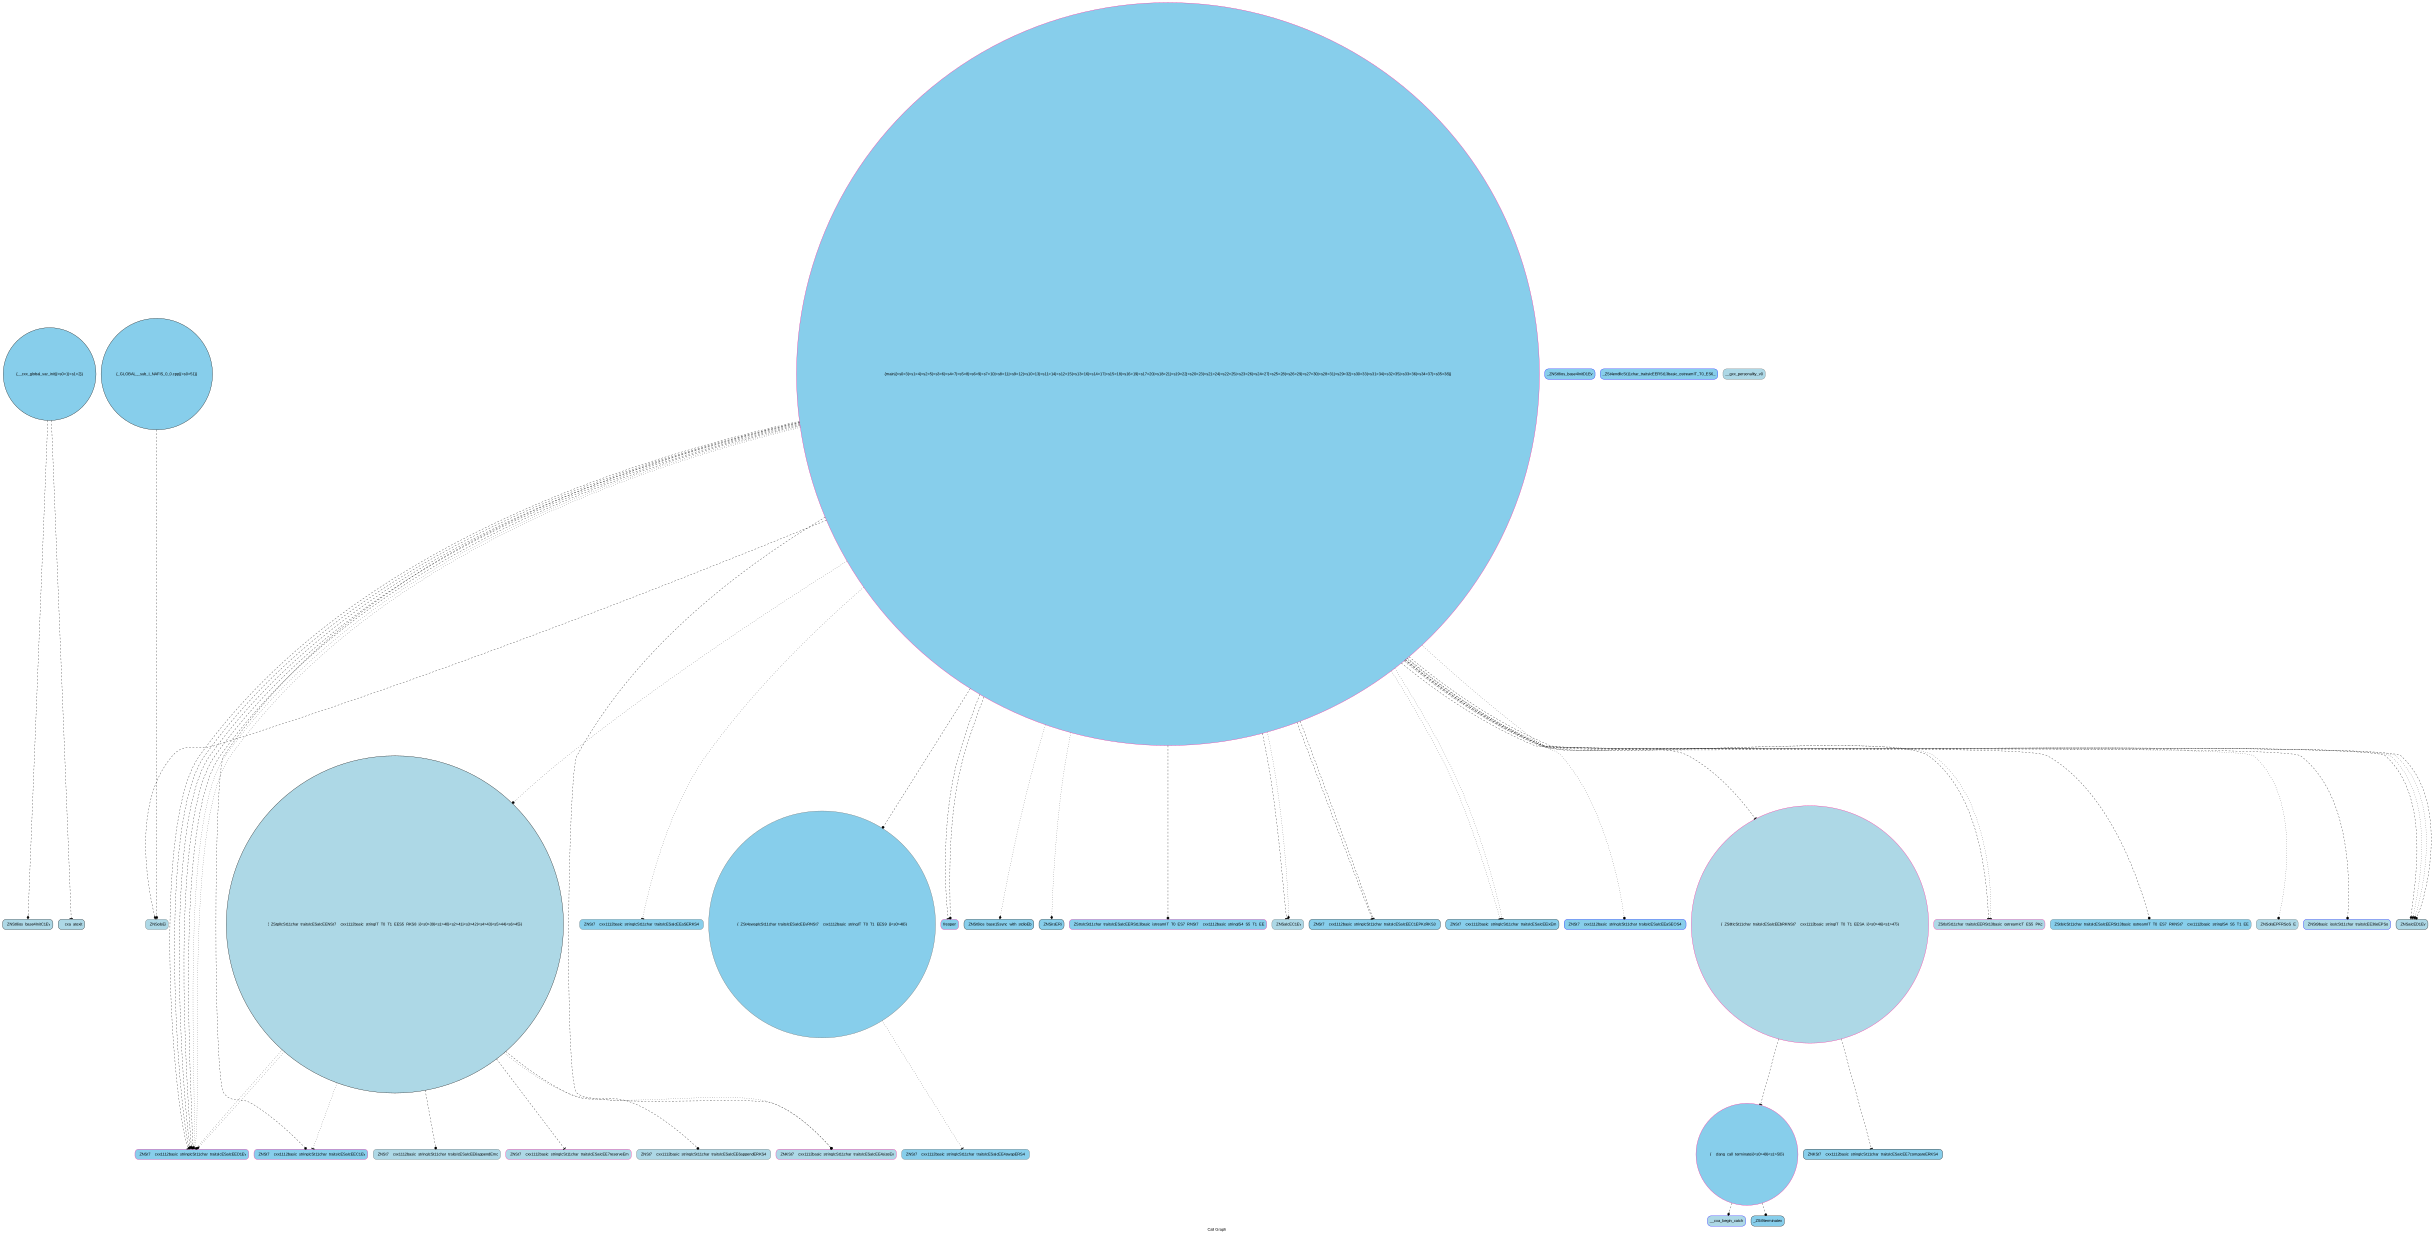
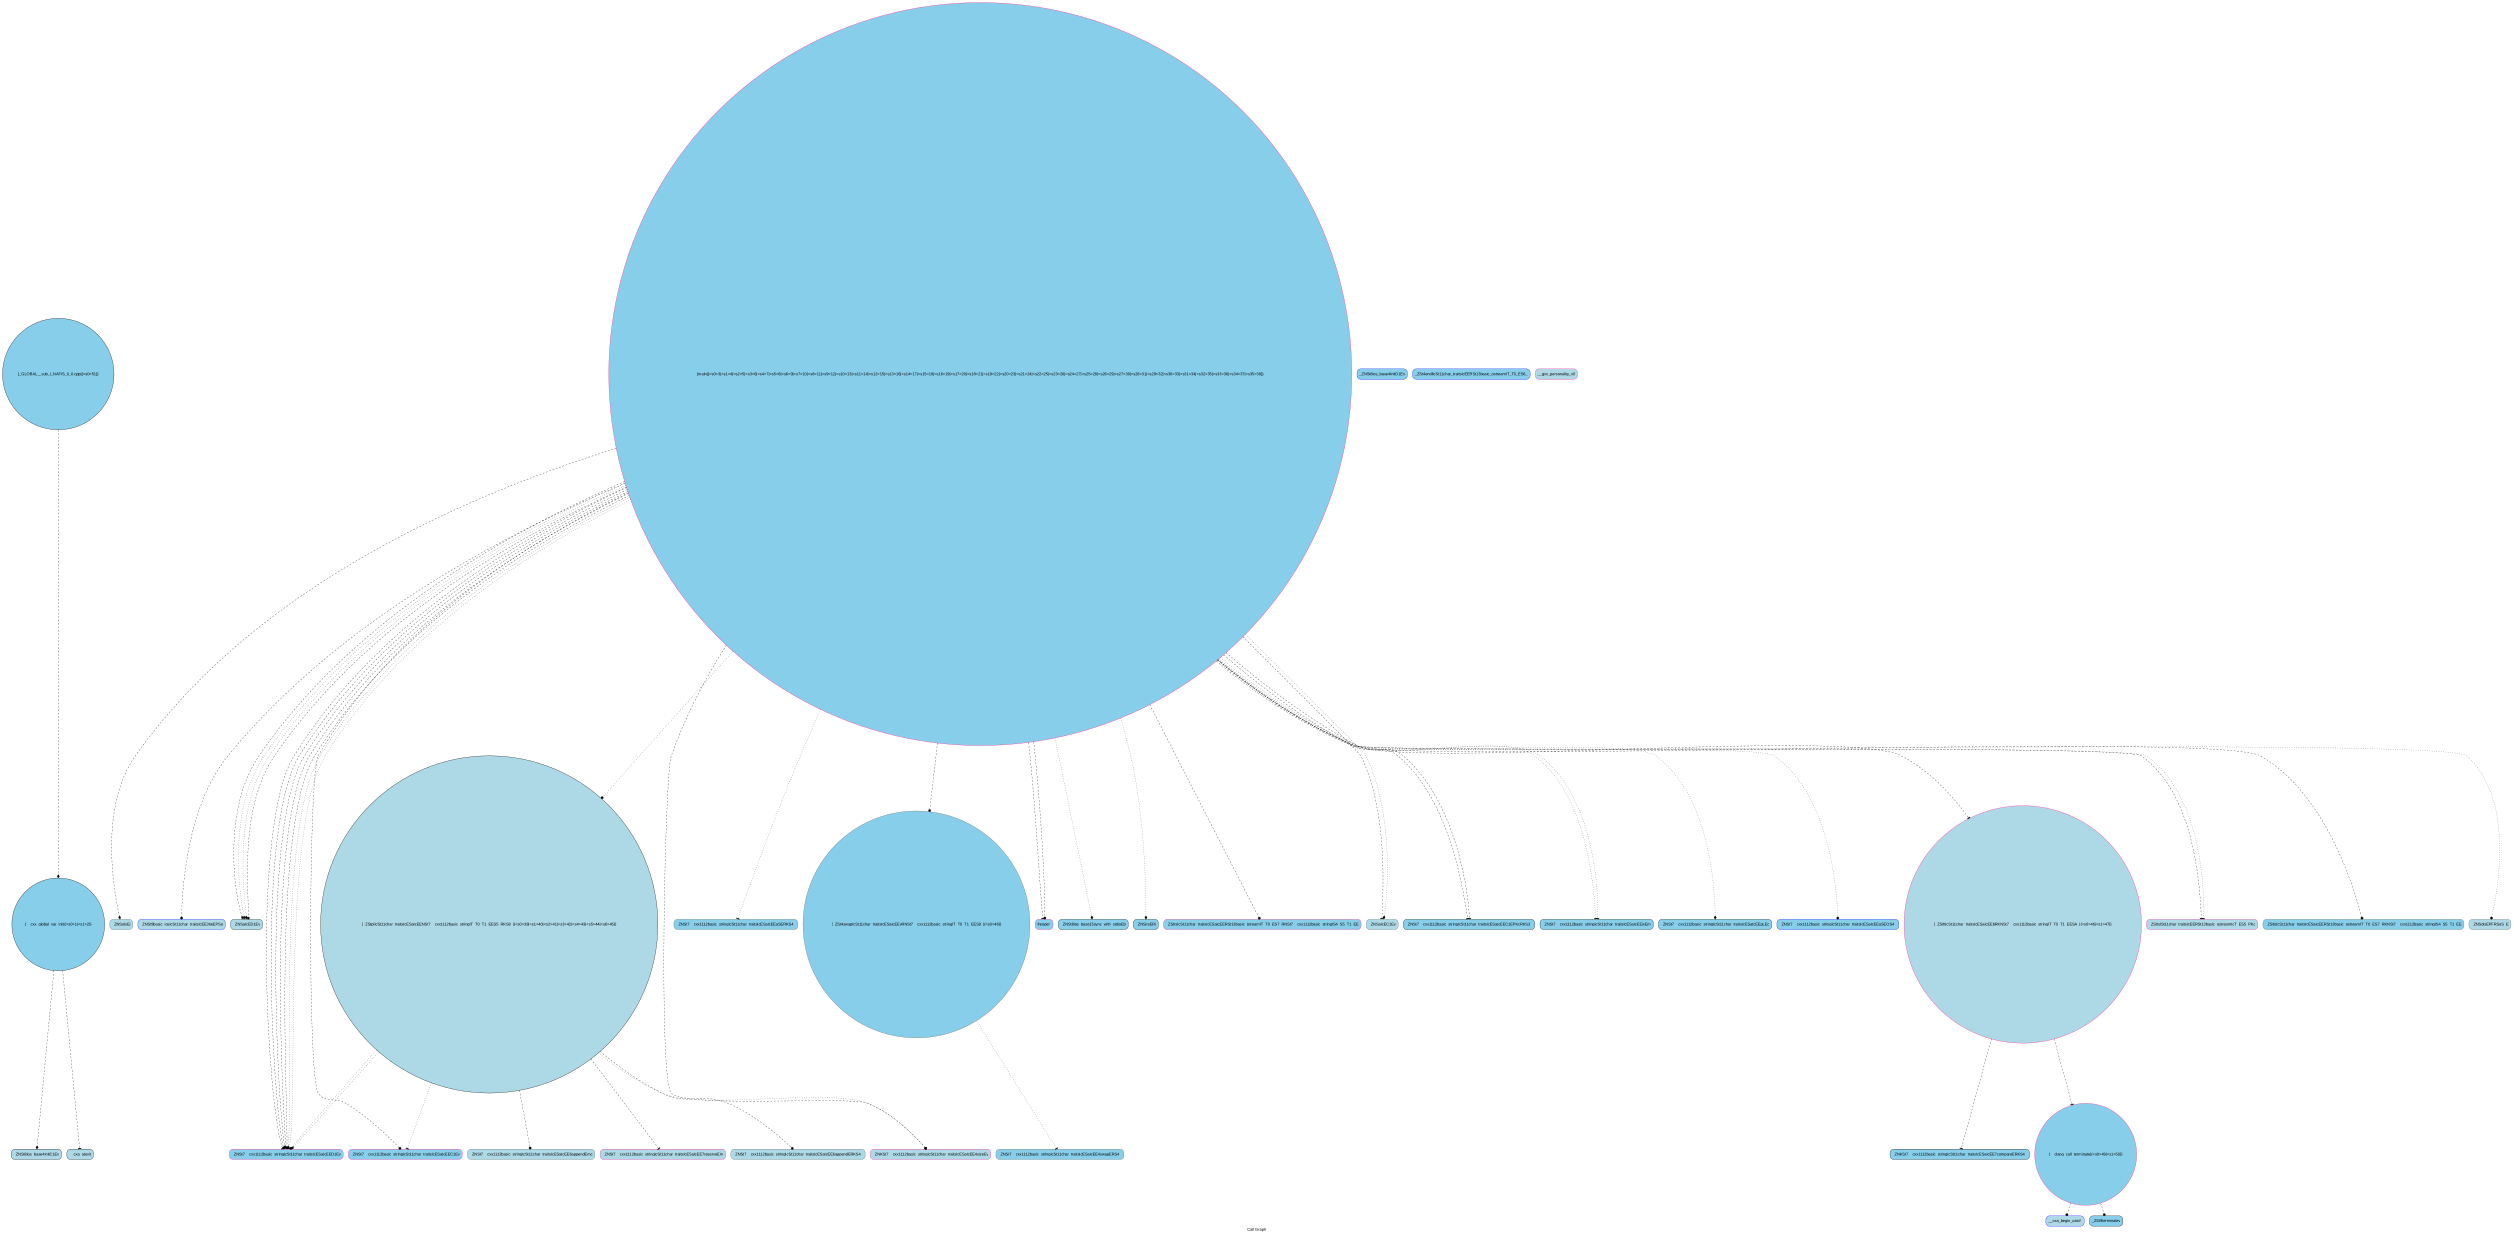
node "__gxx_personality_v0": color gray40 -> deeppink
edge "{_GLOBAL__sub_I_NAFIS_0_0.cpp|{<s0>51}}" -> "_ZNSolsEi": now "{_GLOBAL__sub_I_NAFIS_0_0.cpp|{<s0>51}}" -> "{__cxx_global_var_init|{<s0>1|<s1>2}}"
node "_ZNSt7__cxx1112basic_stringIcSt11char_traitsIcESaIcEEpLEc": added
edge "{__clang_call_terminate|{<s0>49|<s1>50}}" -> "__cxa_begin_catch": arrowhead diamond -> dot
